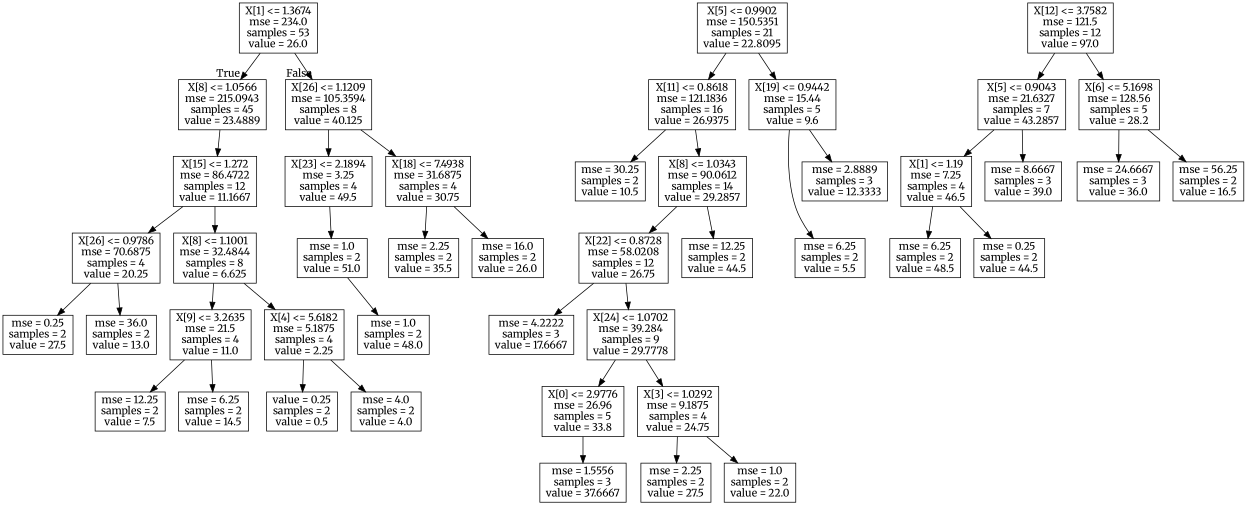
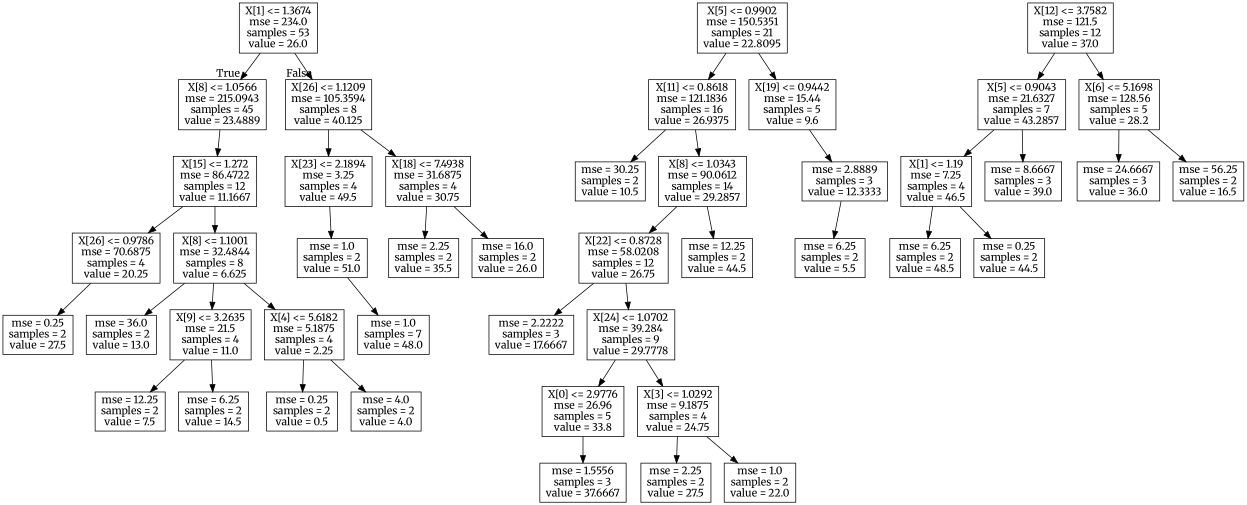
node "X[12] <= 3.7582 mse = 121.5 samples = 12 value = 97.0": label "X[12] <= 3.7582 mse = 121.5 samples = 12 value = 97.0" -> "X[12] <= 3.7582 mse = 121.5 samples = 12 value = 37.0"
edge "X[19] <= 0.9442 mse = 15.44 samples = 5 value = 9.6" -> "mse = 6.25 samples = 2 value = 5.5": now "mse = 2.8889 samples = 3 value = 12.3333" -> "mse = 6.25 samples = 2 value = 5.5"
edge "X[26] <= 0.9786 mse = 70.6875 samples = 4 value = 20.25" -> "mse = 36.0 samples = 2 value = 13.0": now "X[8] <= 1.1001 mse = 32.4844 samples = 8 value = 6.625" -> "mse = 36.0 samples = 2 value = 13.0"
node "mse = 1.0 samples = 2 value = 48.0": label "mse = 1.0 samples = 2 value = 48.0" -> "mse = 1.0 samples = 7 value = 48.0"
node "mse = 4.2222 samples = 3 value = 17.6667": label "mse = 4.2222 samples = 3 value = 17.6667" -> "mse = 2.2222 samples = 3 value = 17.6667"
node "value = 0.25 samples = 2 value = 0.5": label "value = 0.25 samples = 2 value = 0.5" -> "mse = 0.25 samples = 2 value = 0.5"
